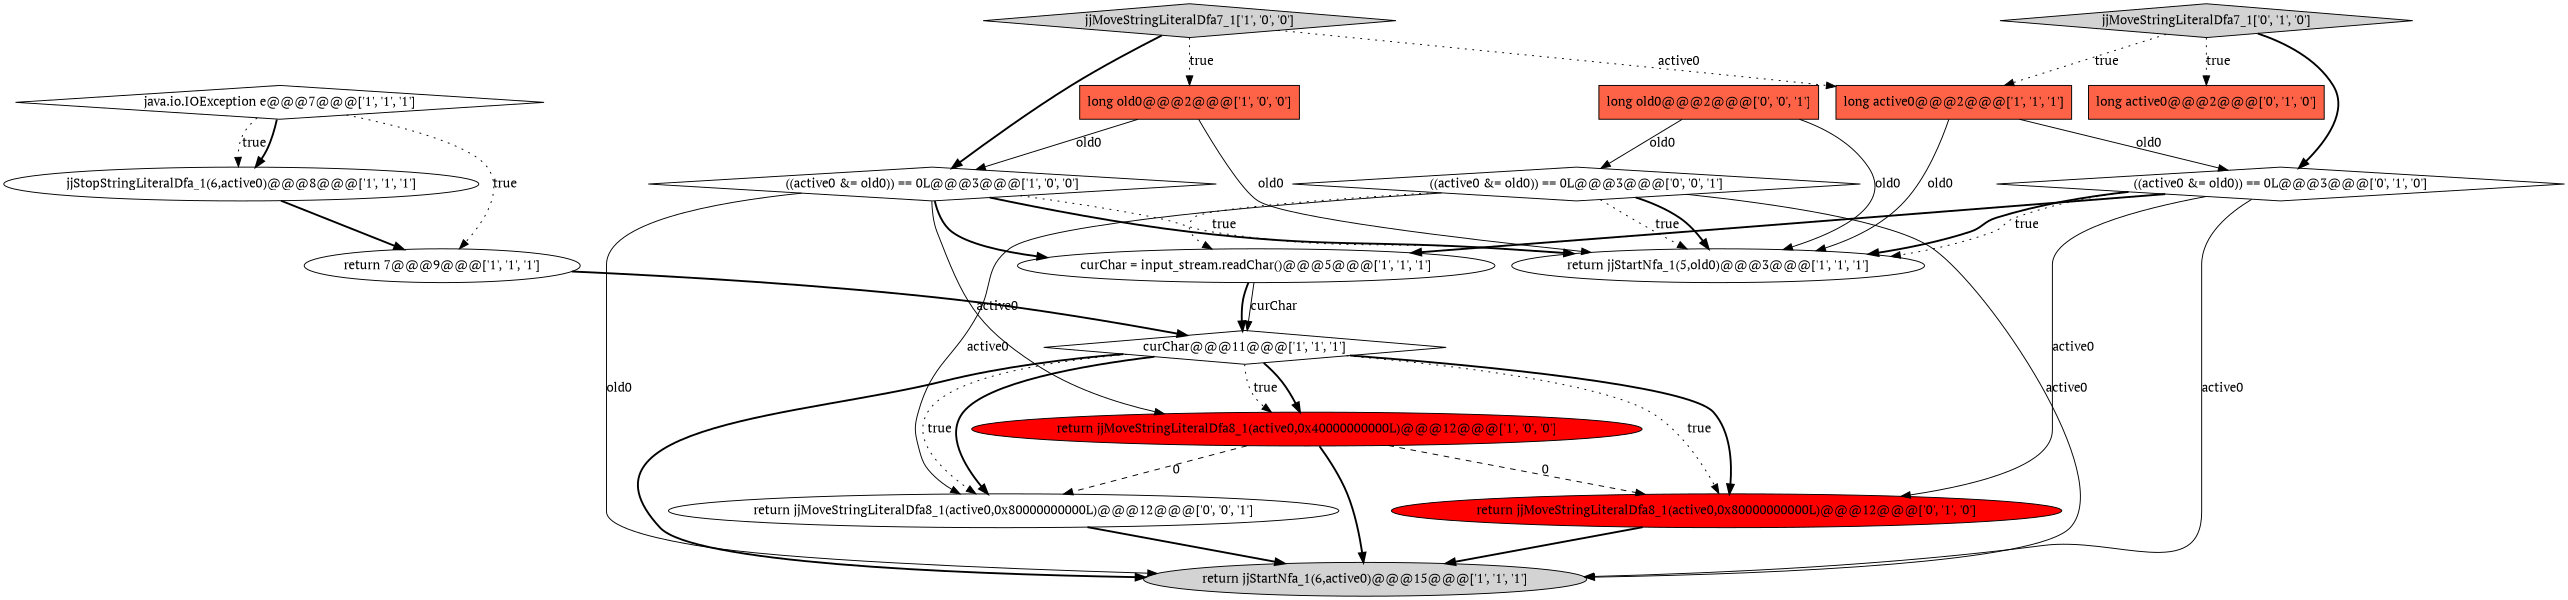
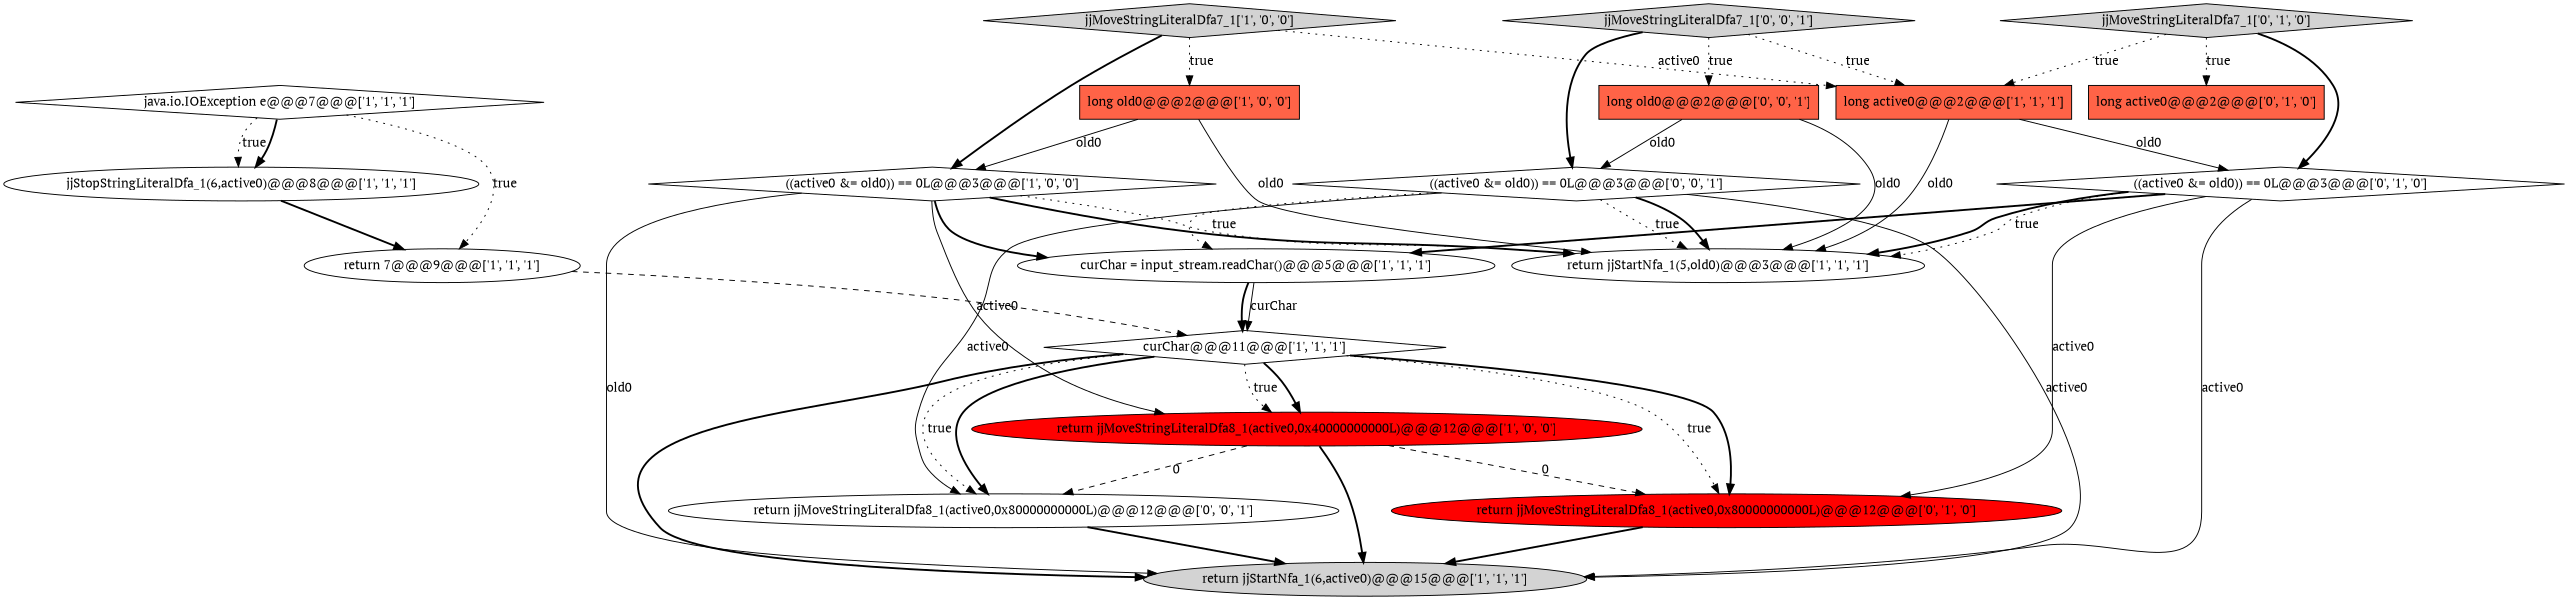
node "jjMoveStringLiteralDfa7_1['0', '0', '1']": added
edge "return 7@@@9@@@['1', '1', '1']" -> "curChar@@@11@@@['1', '1', '1']": style bold -> dashed
